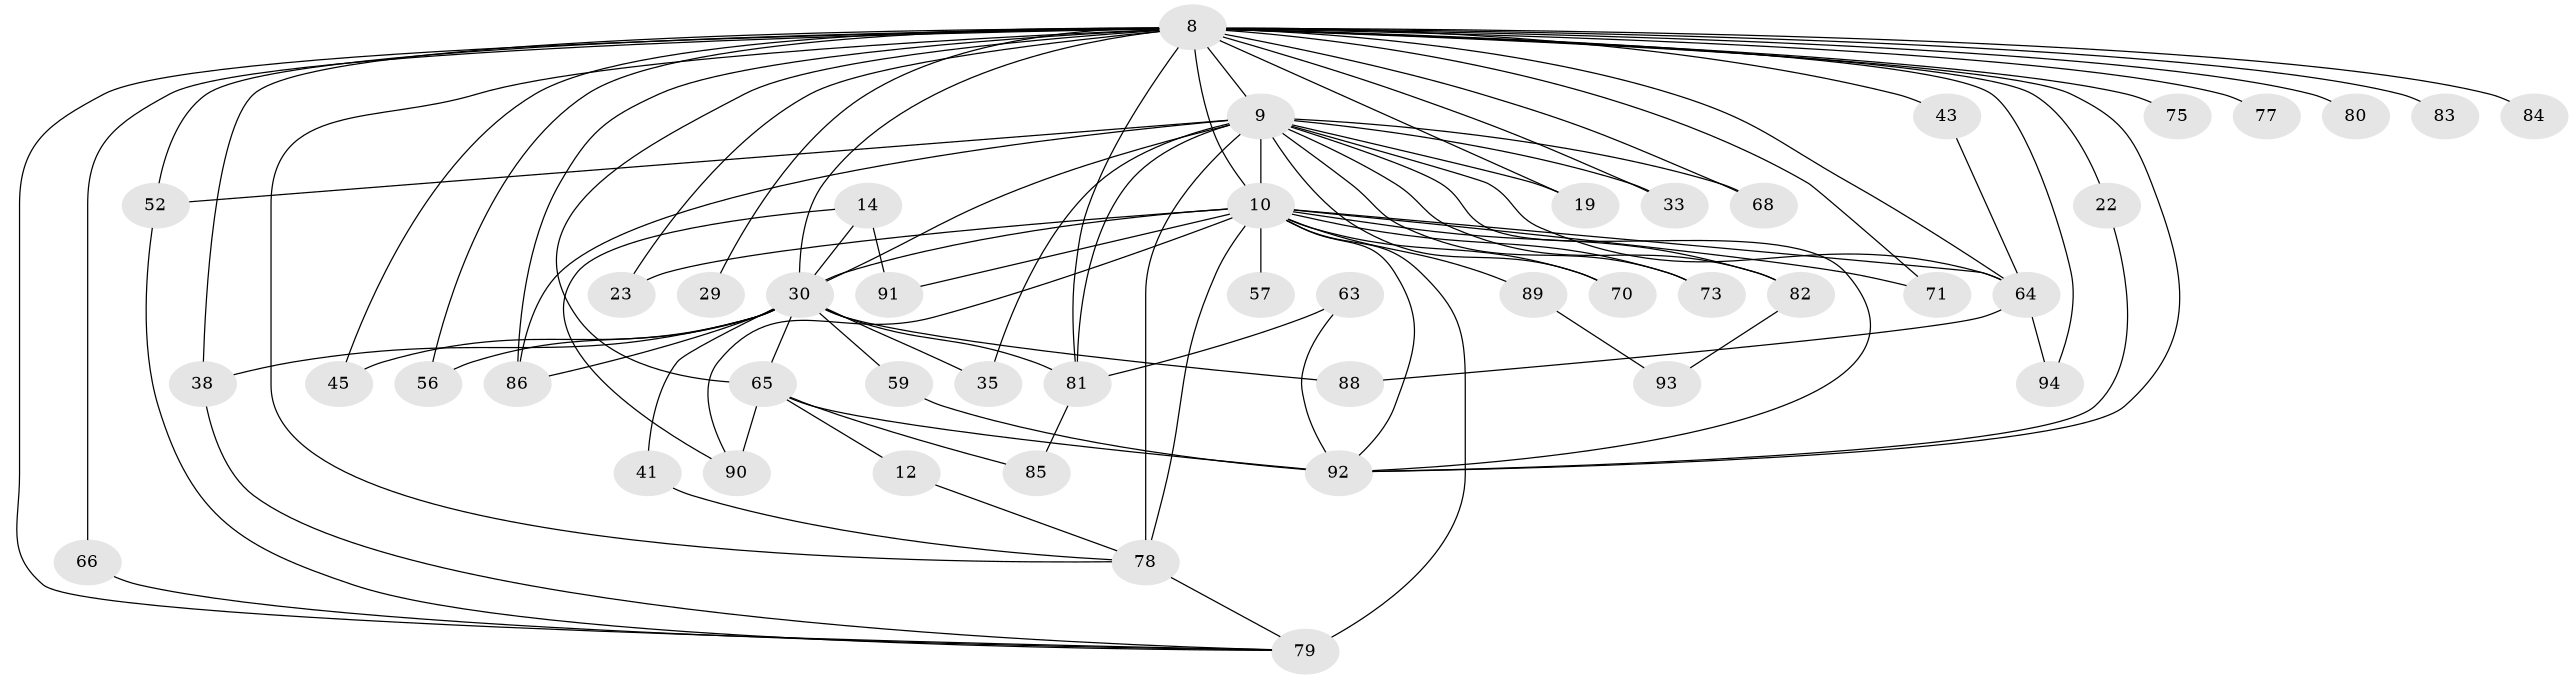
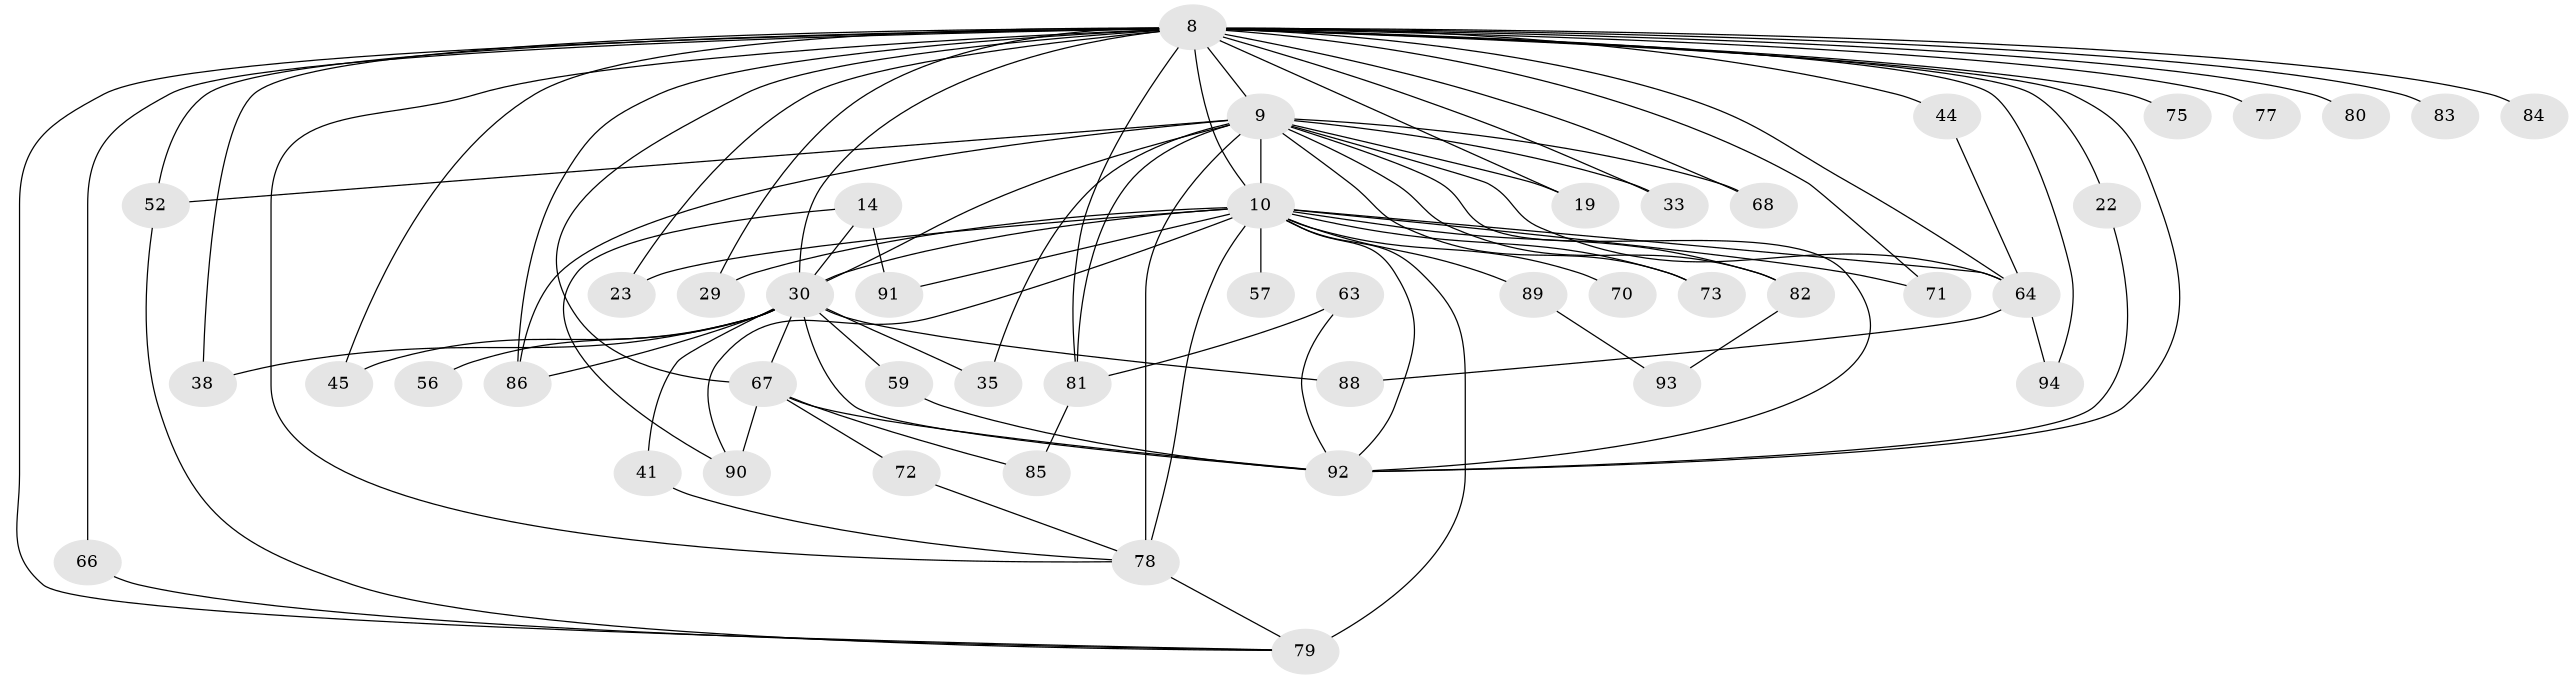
edge "8" -- "56": removed
node "43": label "43" -> "44"
edge "10" -- "29": added
edge "9" -- "70": removed
edge "30" -- "81": now "30" -- "92"
node "65": label "65" -> "67"
node "12": label "12" -> "72"
edge "38" -- "79": removed
